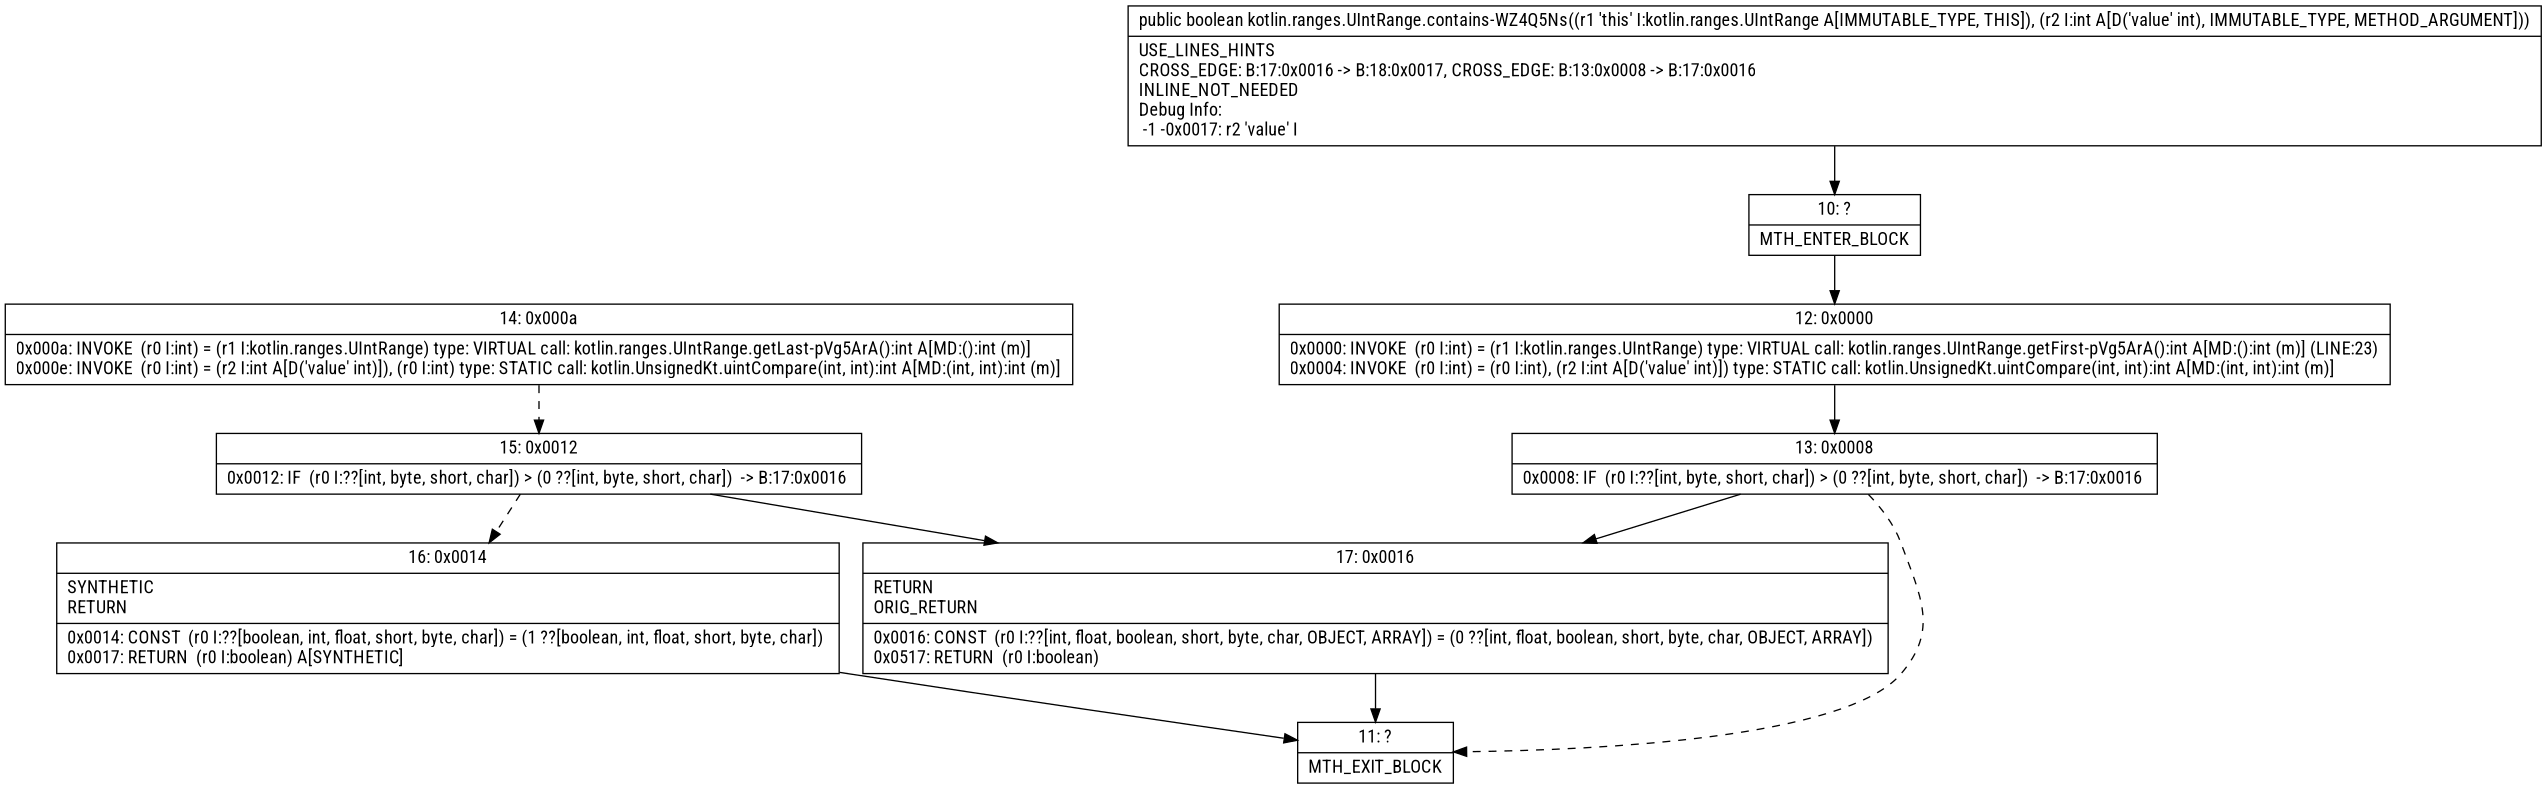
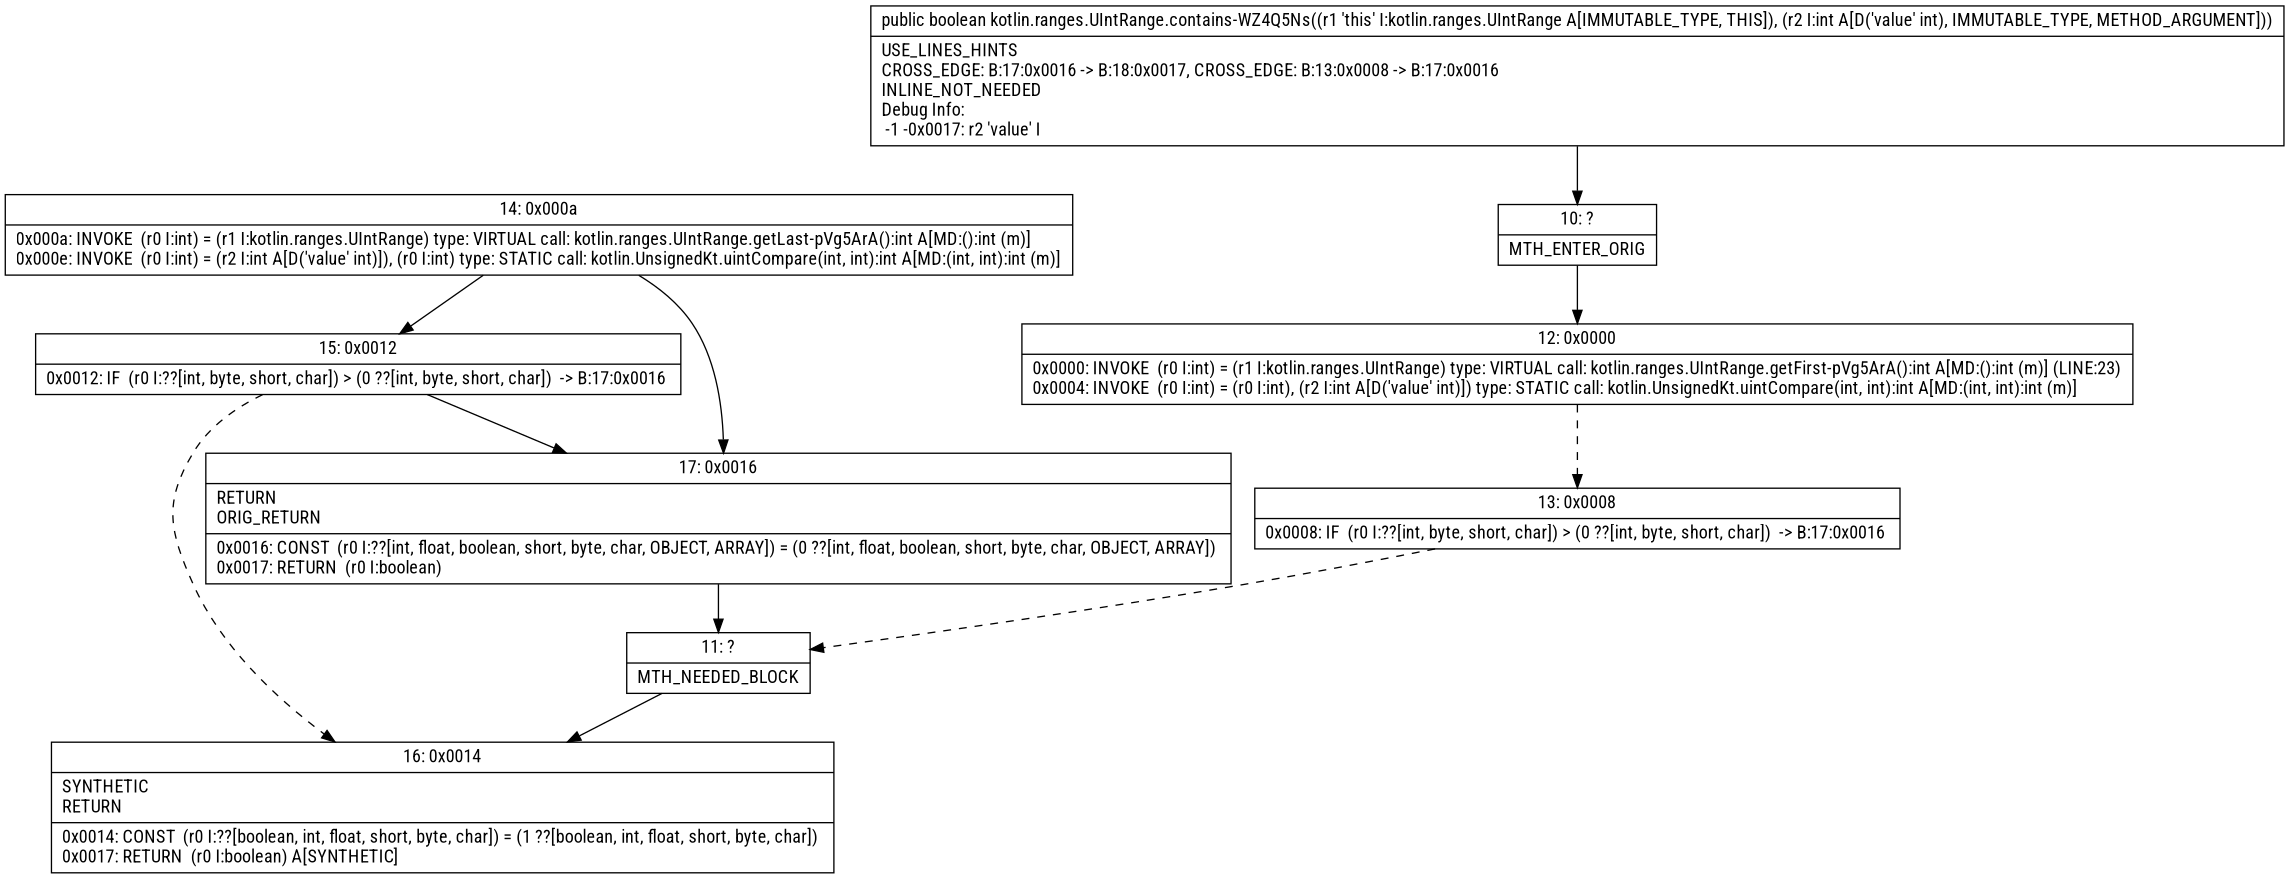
node "10: ?": text "MTH_ENTER_BLOCK" -> "MTH_ENTER_ORIG"
edge "14: 0x000a" -> "15: 0x0012": style dashed -> solid
edge "12: 0x0000" -> "13: 0x0008": style solid -> dashed
edge "13: 0x0008" -> "17: 0x0016": now "14: 0x000a" -> "17: 0x0016"
node "17: 0x0016": text "0x0517: RETURN  (r0 I:boolean)" -> "0x0017: RETURN  (r0 I:boolean)"
edge "16: 0x0014" -> "11: ?": reversed
node "11: ?": text "MTH_EXIT_BLOCK" -> "MTH_NEEDED_BLOCK"
